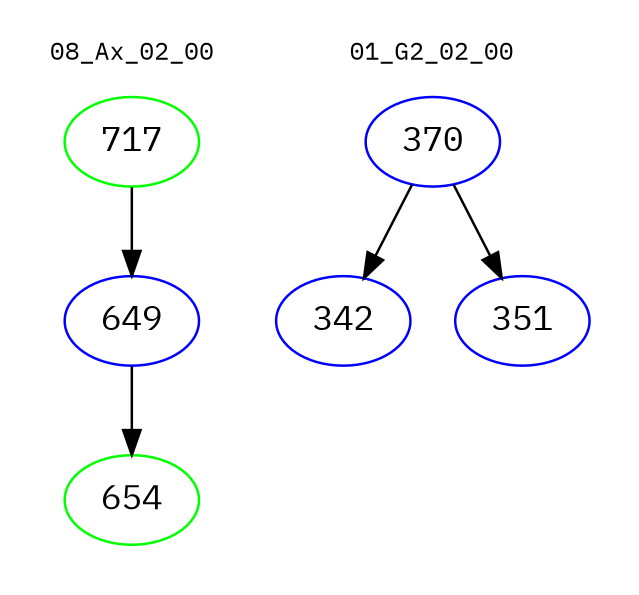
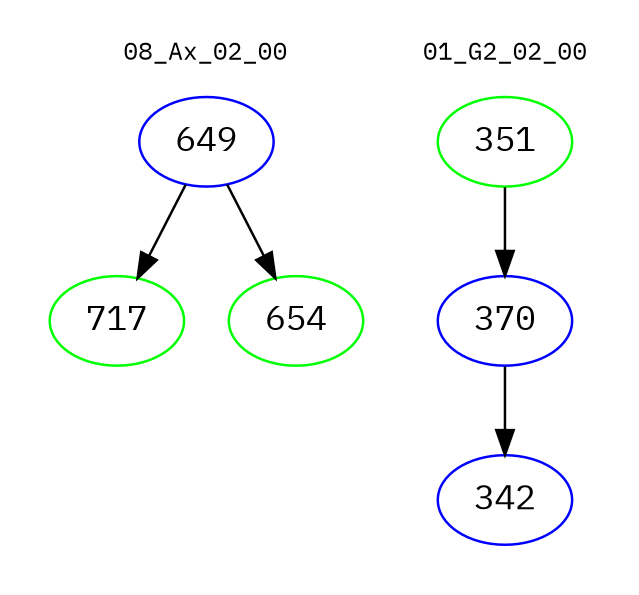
edge "717" -> "649": reversed
edge "370" -> "351": reversed
node "351": color blue -> green
